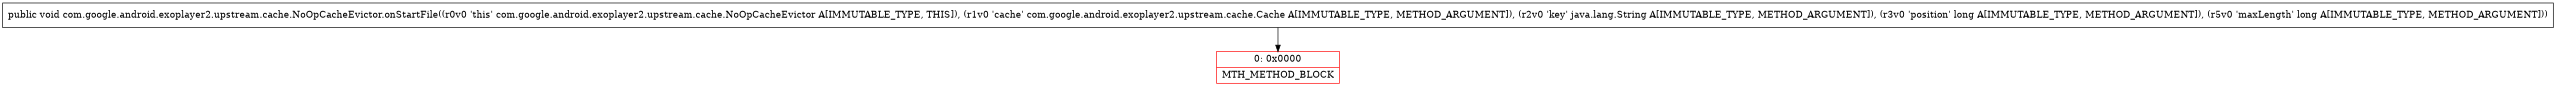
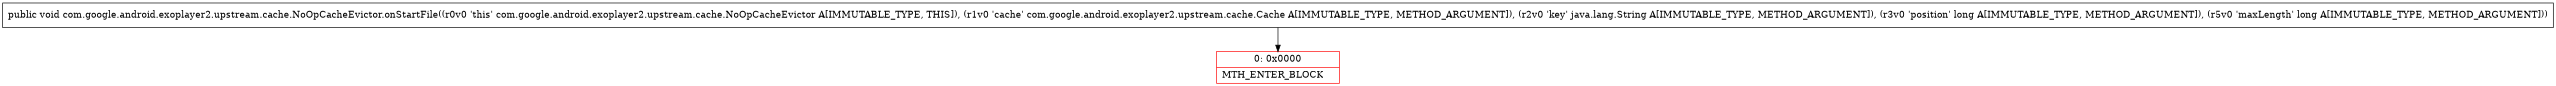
node "0: 0x0000": text "MTH_METHOD_BLOCK" -> "MTH_ENTER_BLOCK"
